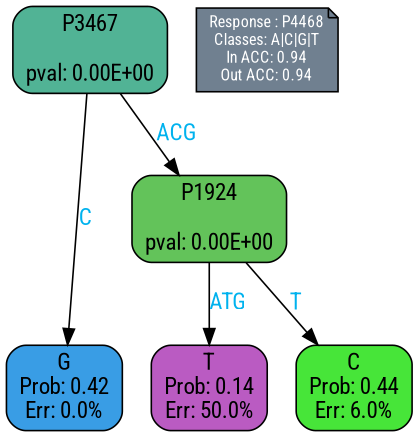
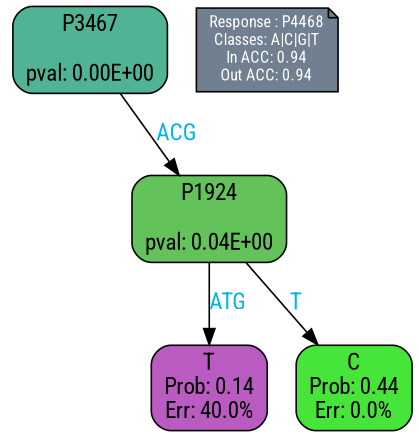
node "P1924 pval: 0.00E+00": label "P1924 pval: 0.00E+00" -> "P1924 pval: 0.04E+00"
node "G Prob: 0.42 Err: 0.0%": removed
node "T Prob: 0.14 Err: 50.0%": label "T Prob: 0.14 Err: 50.0%" -> "T Prob: 0.14 Err: 40.0%"
node "C Prob: 0.44 Err: 6.0%": label "C Prob: 0.44 Err: 6.0%" -> "C Prob: 0.44 Err: 0.0%"
